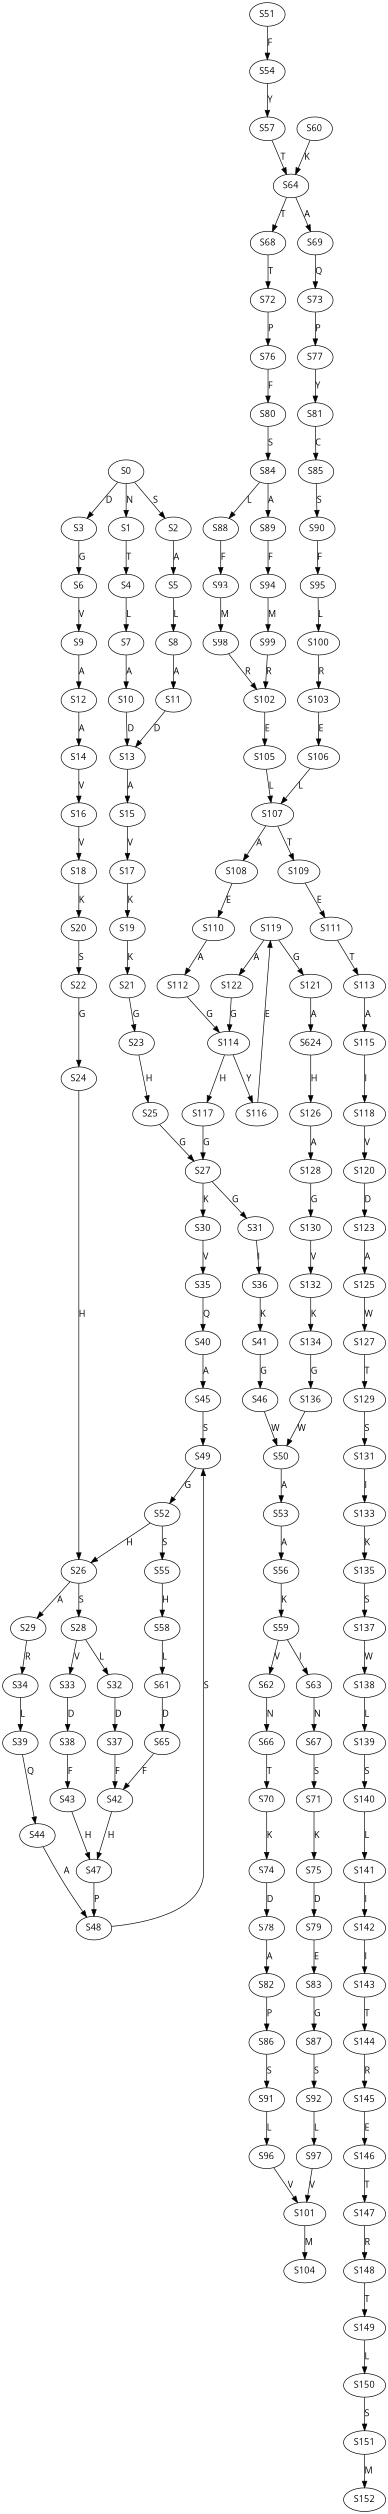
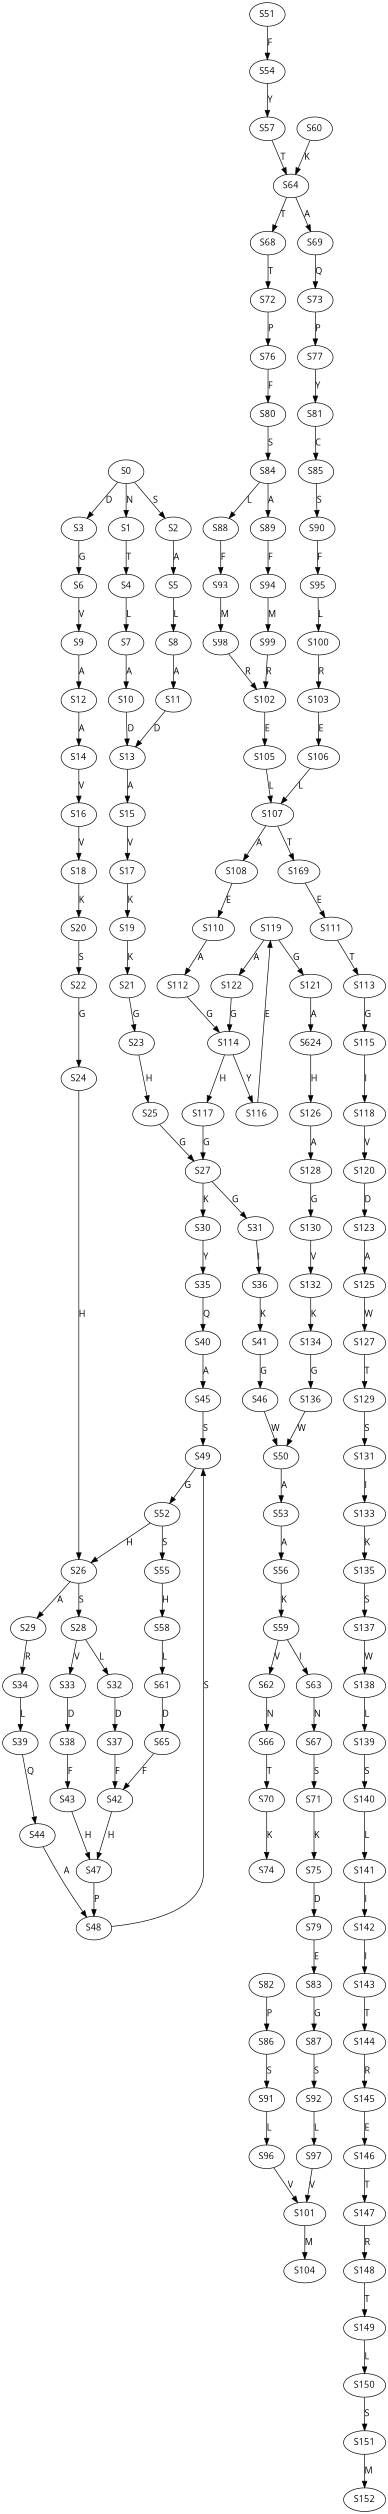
node "S109": label "S109" -> "S169"
edge "S113" -> "S115": label "A" -> "G"
edge "S30" -> "S35": label "V" -> "Y"
node "S78": removed
